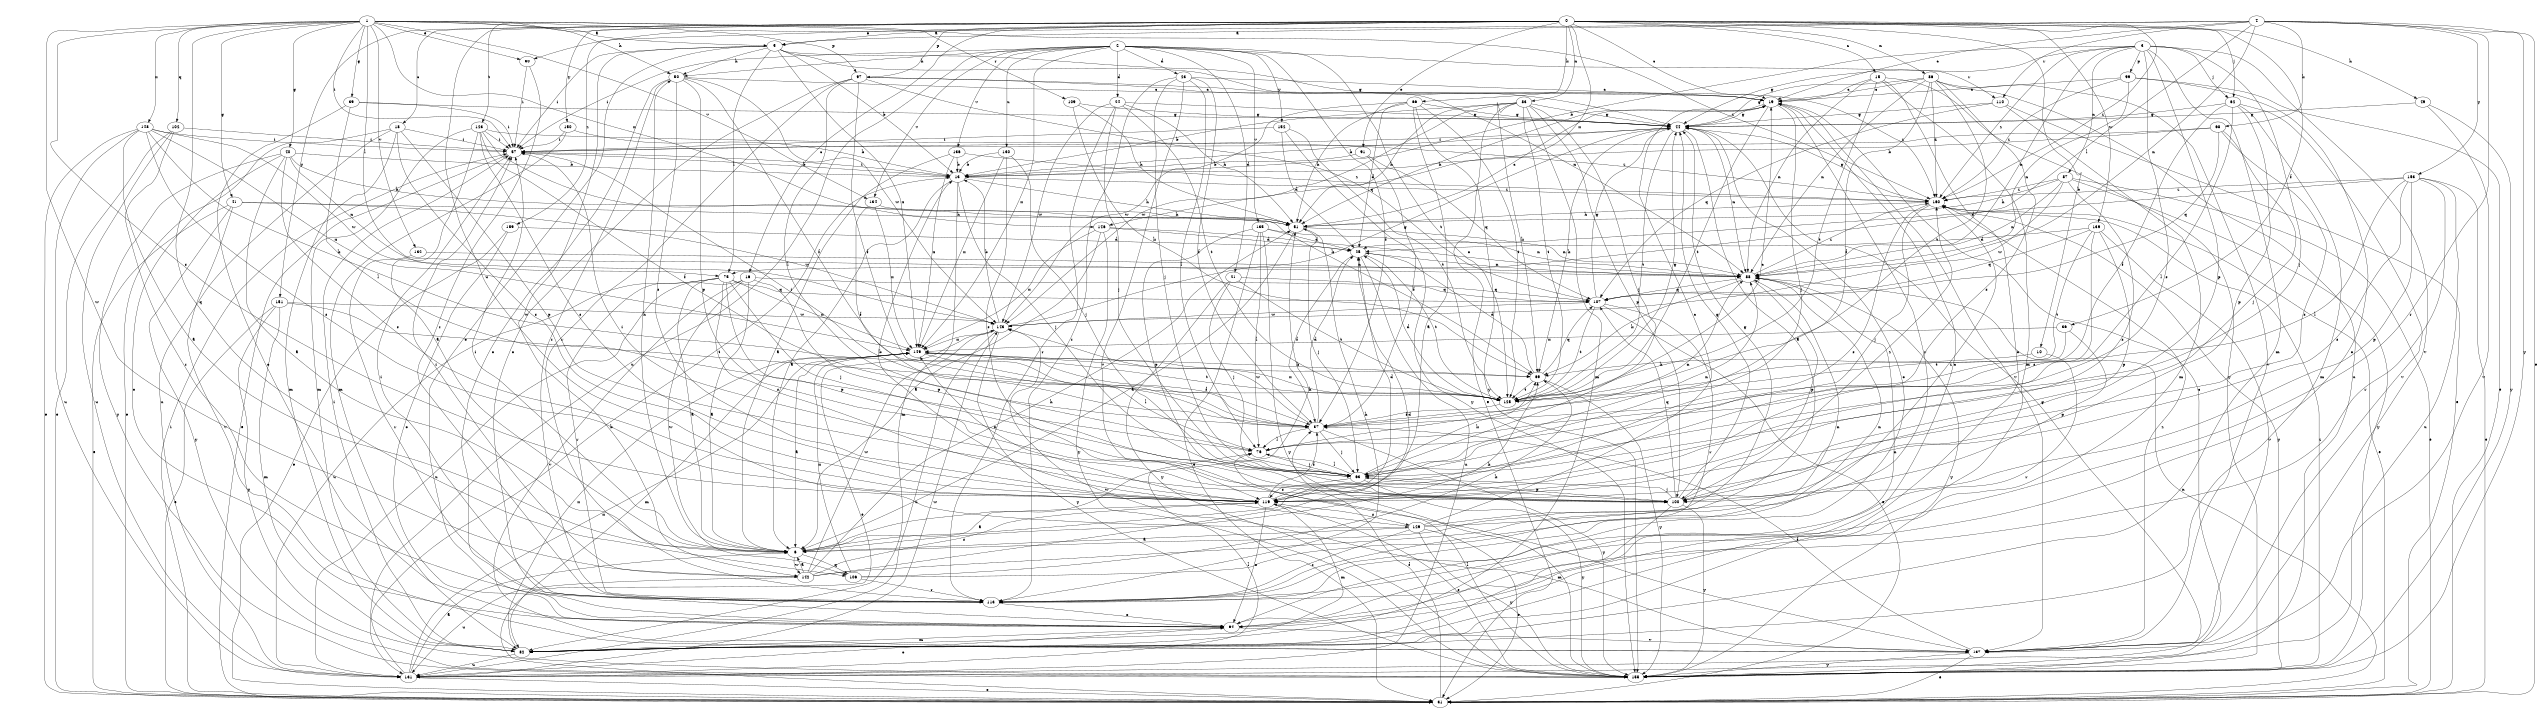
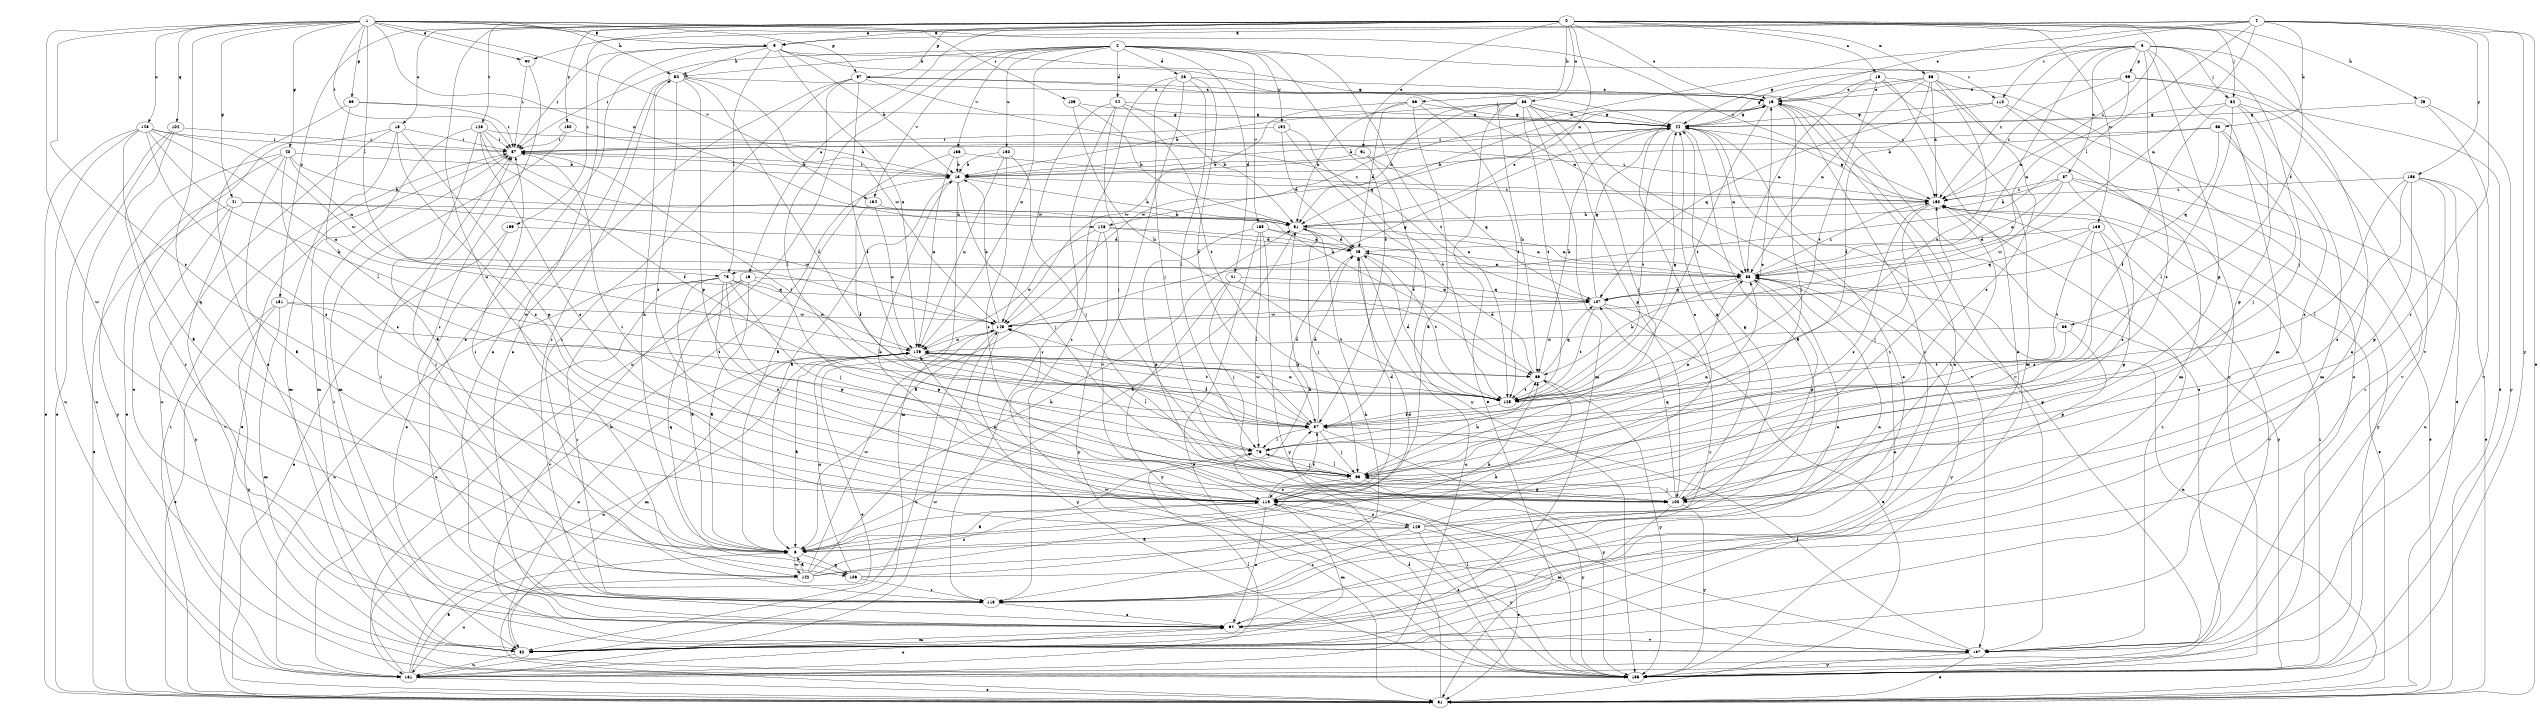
edge "153" -> "25": now "51" -> "25"
node "132": removed
edge "86" -> "137": now "83" -> "137"
node "10": removed
edge "66" -> "155": removed, label "y"
edge "16" -> "106": label "w" -> "q"
